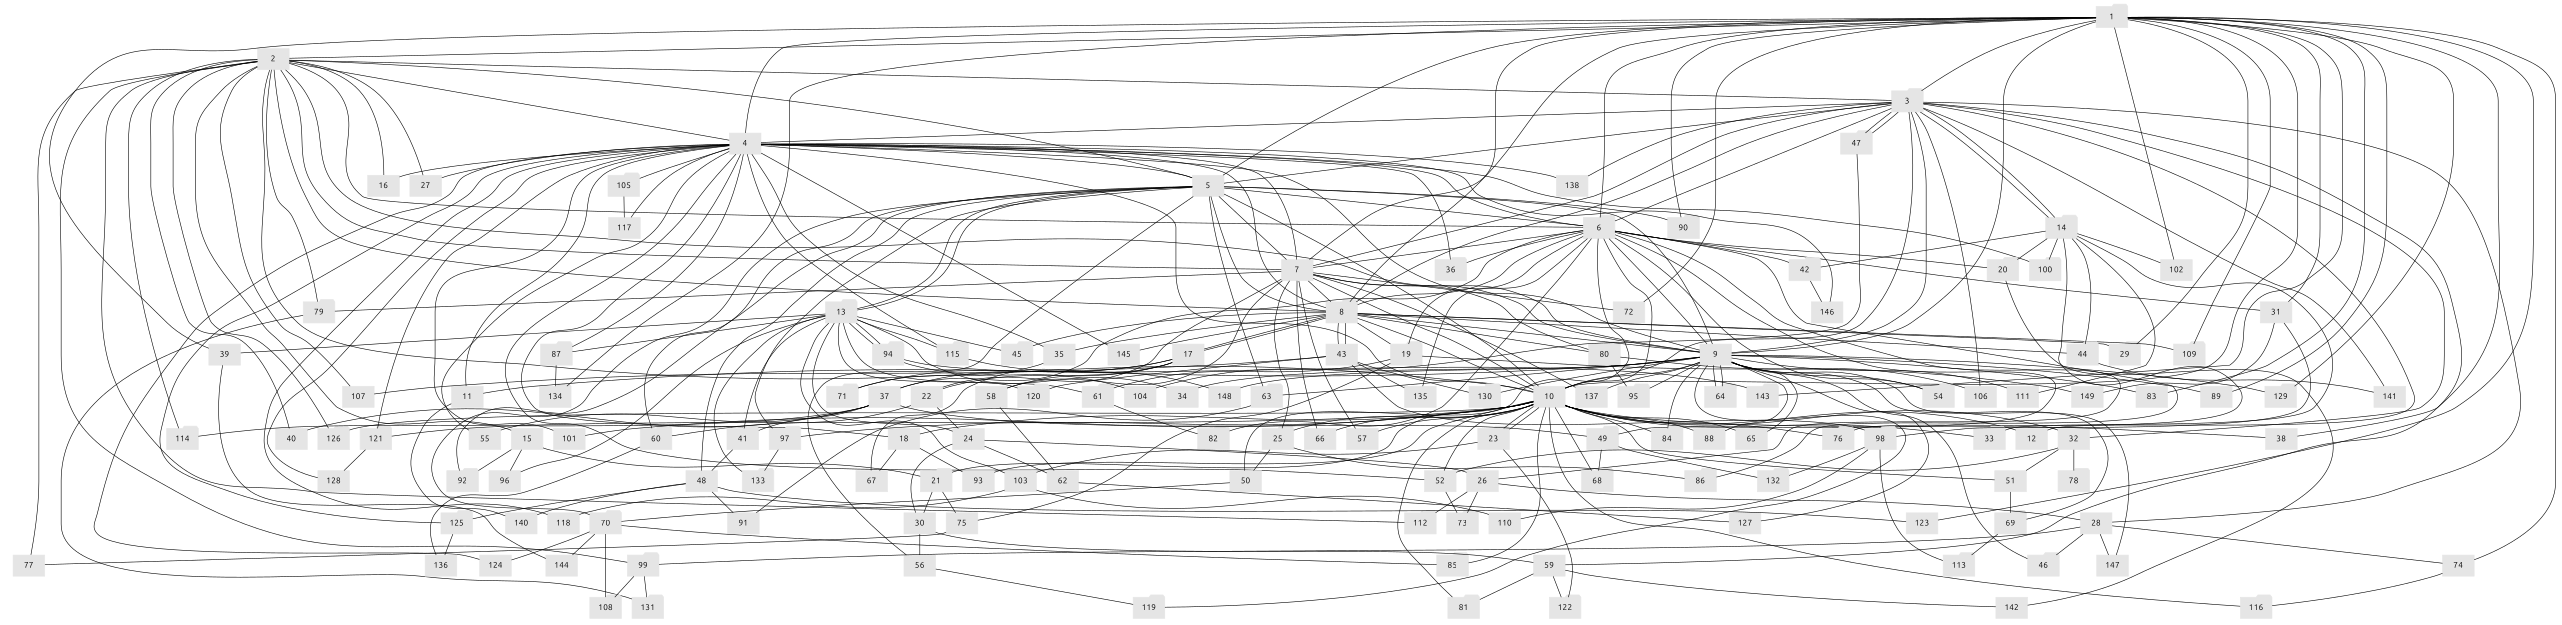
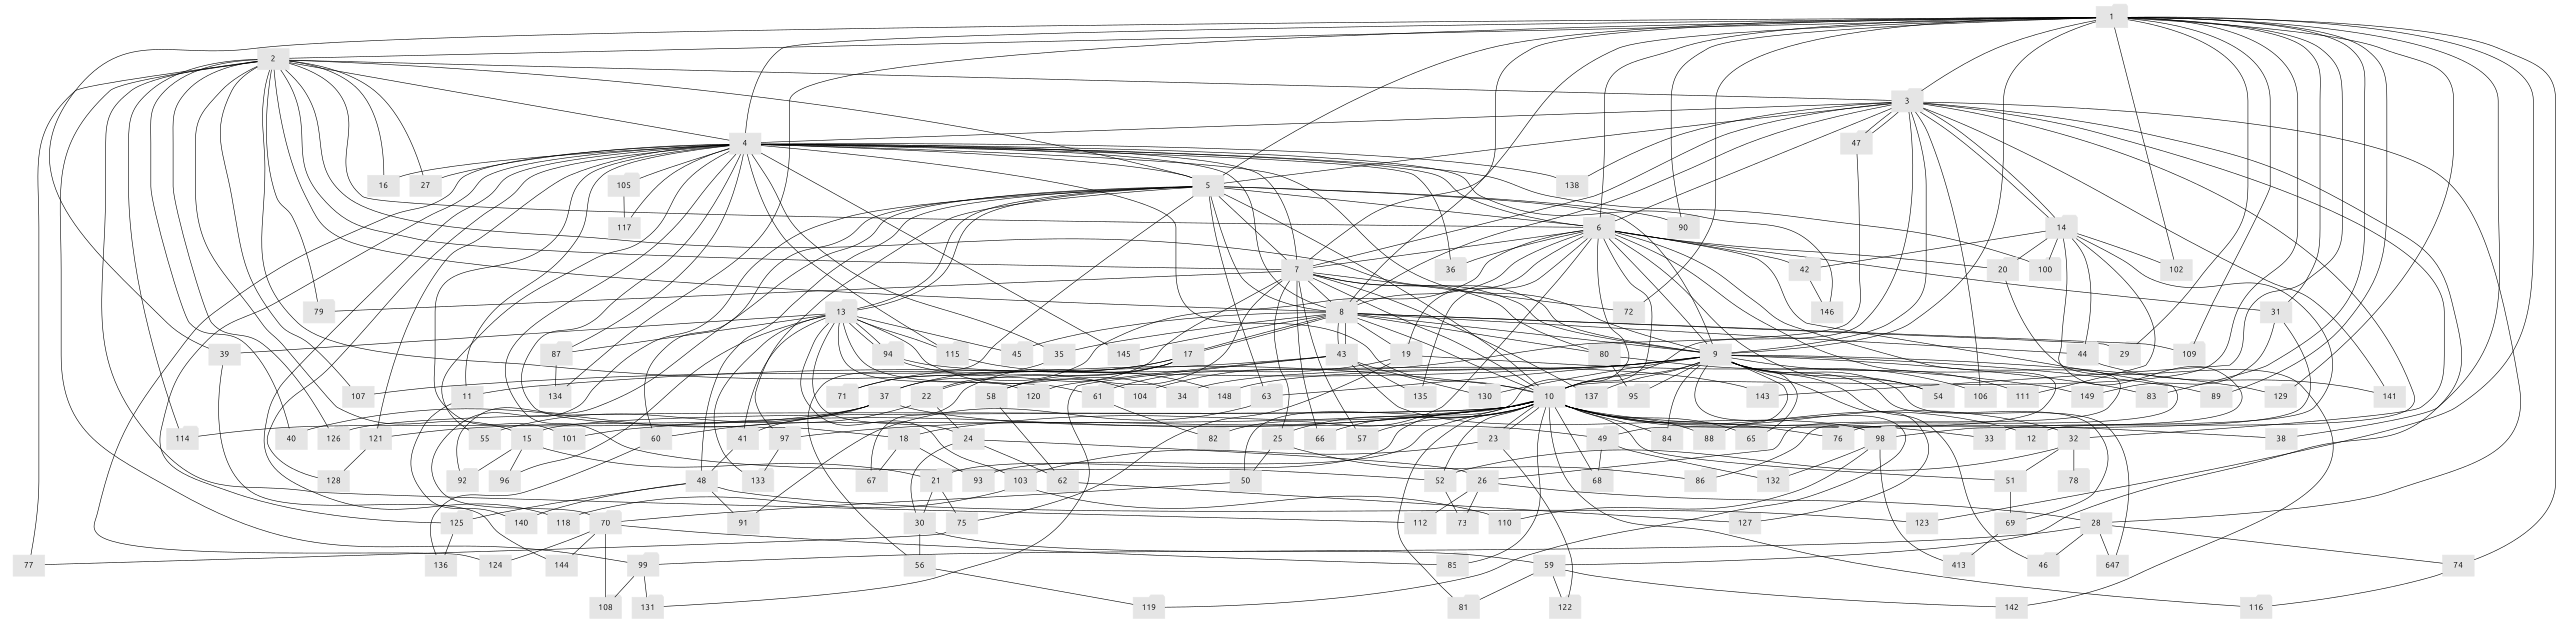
node "64": removed
edge "10" -- "15": added
node "113": label "113" -> "413"
node "147": label "147" -> "647"
edge "79" -- "131": now "43" -- "131"
